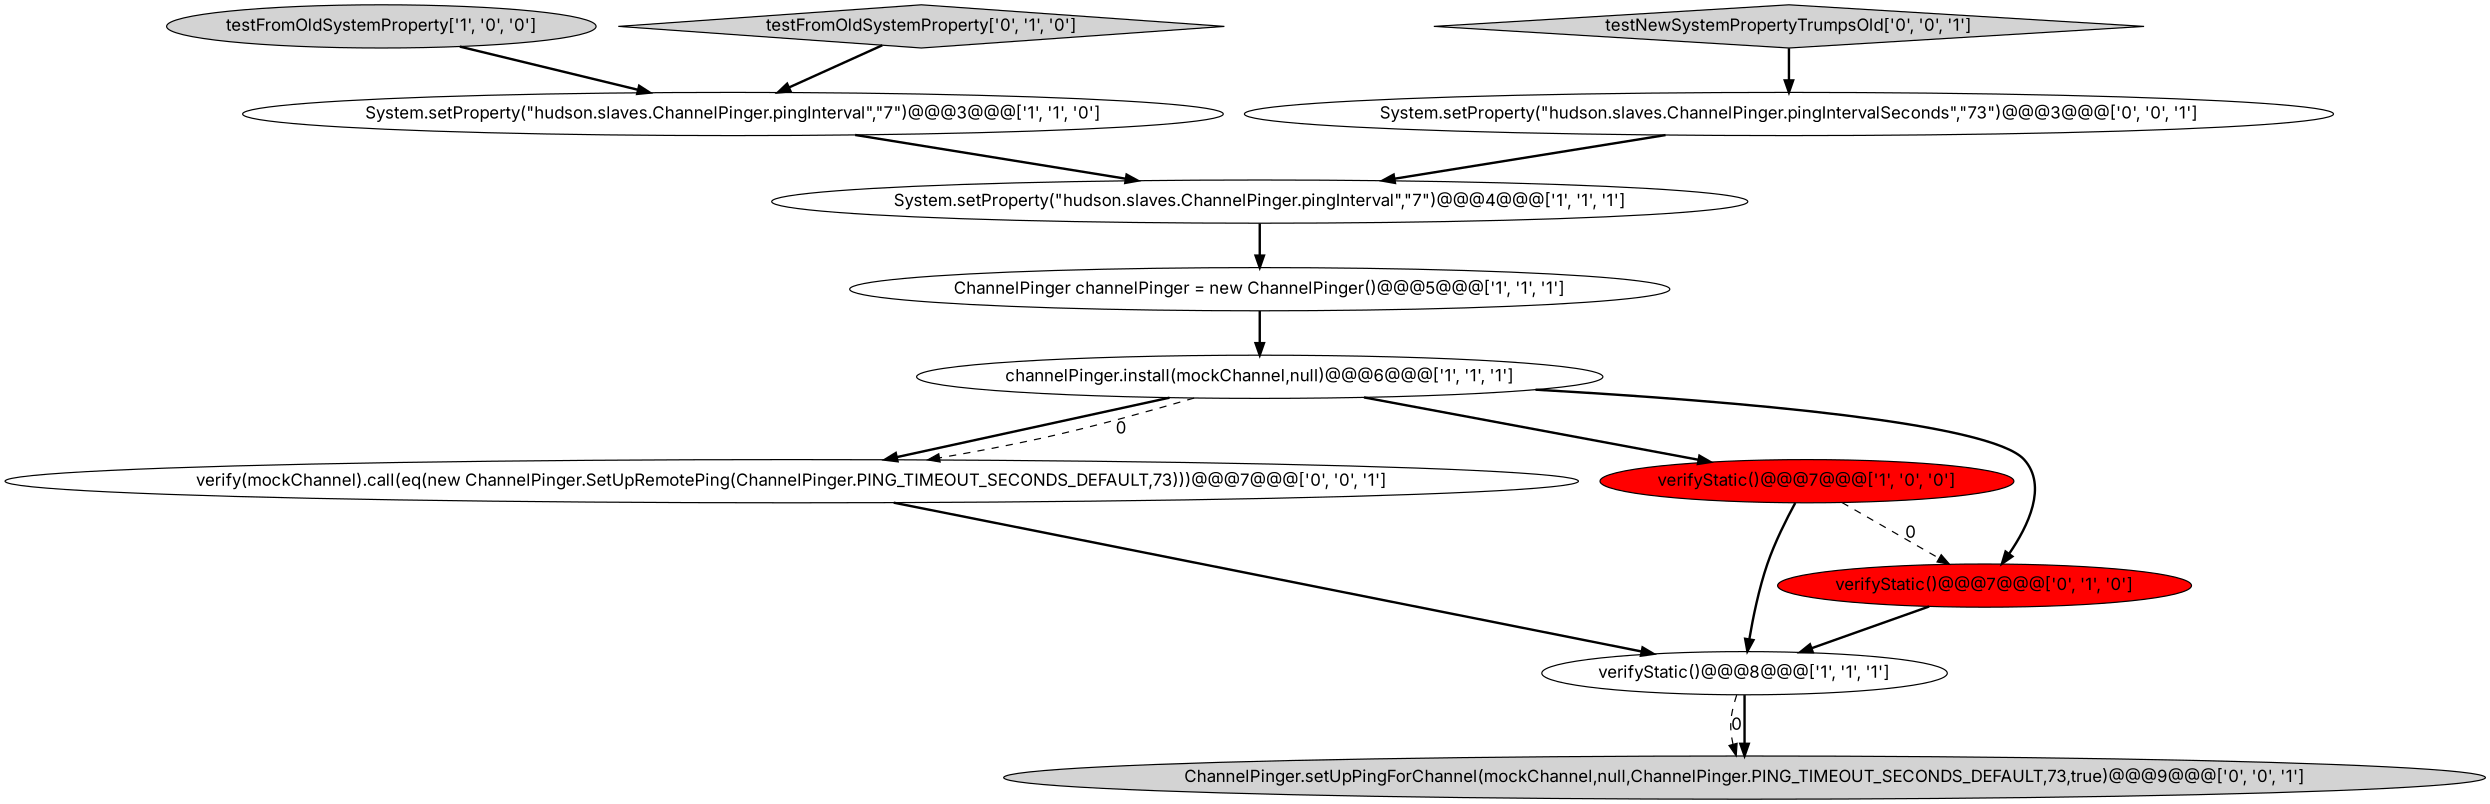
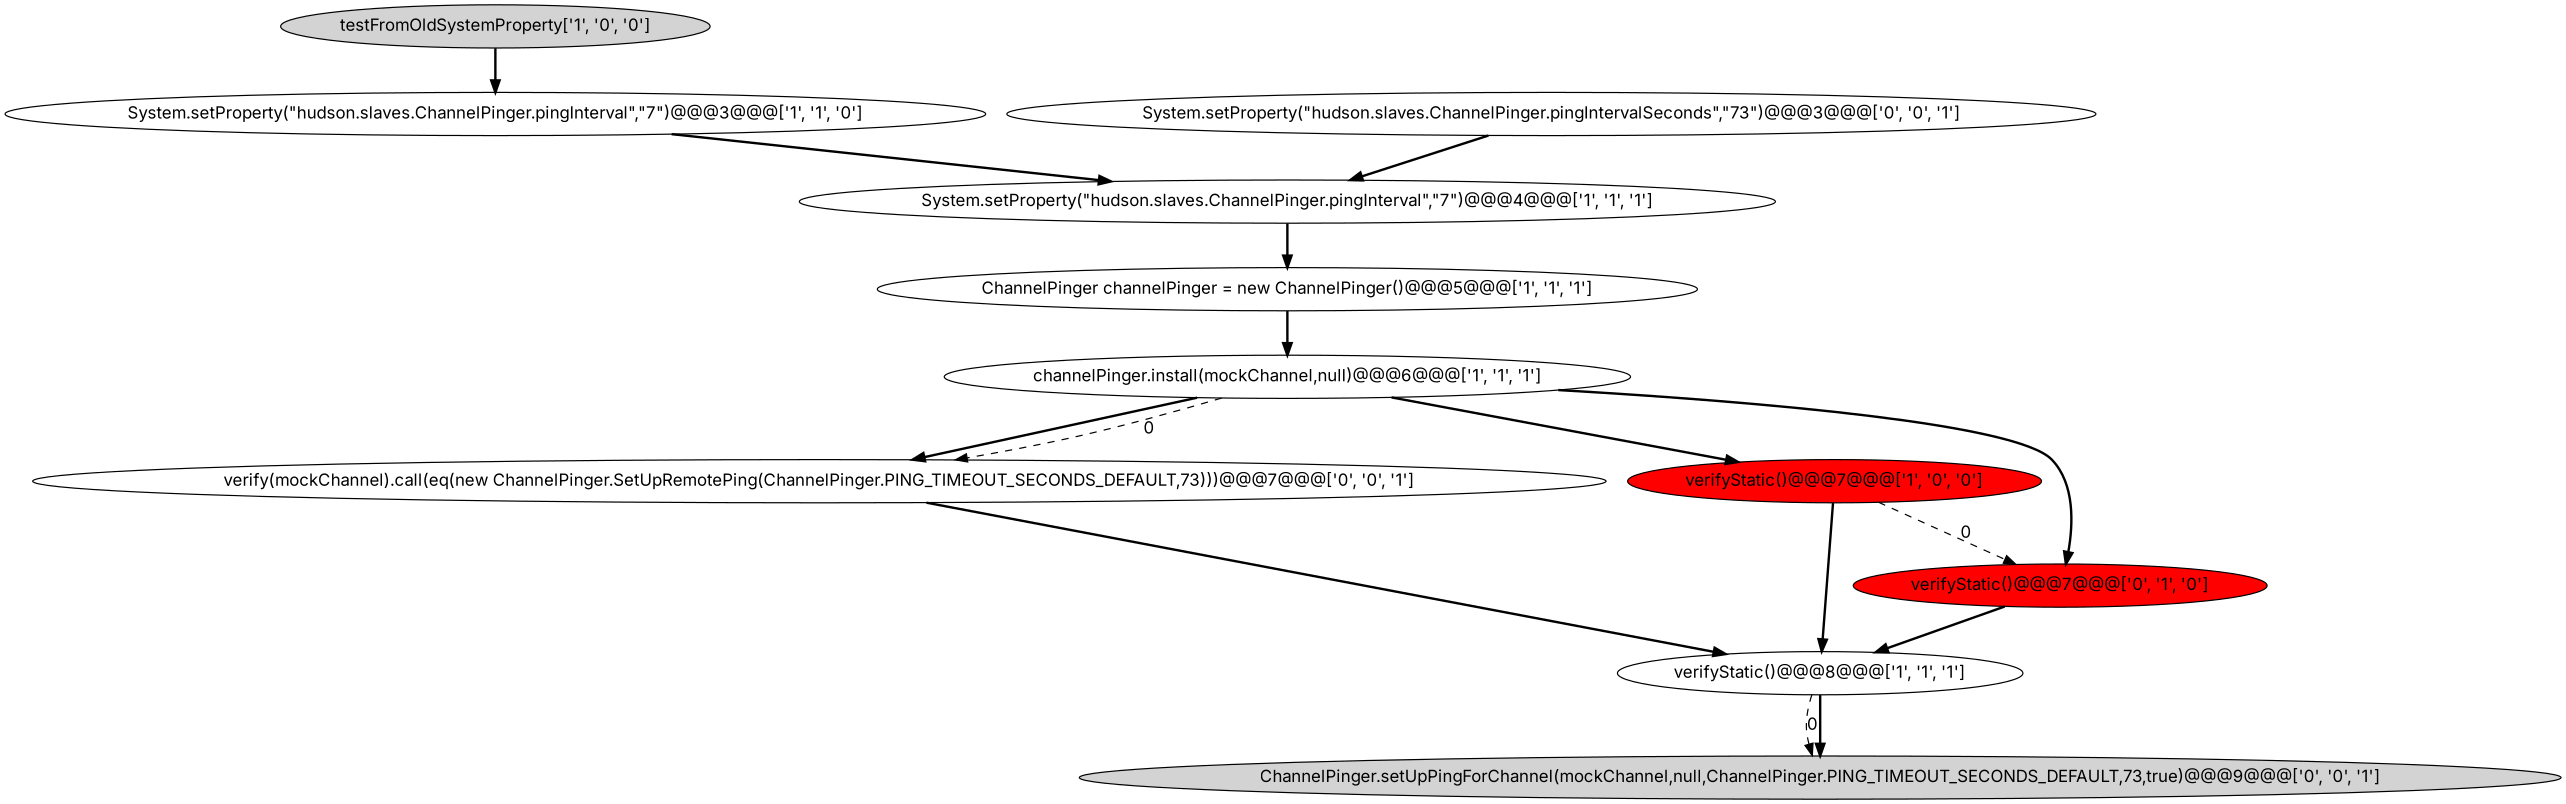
node "testFromOldSystemProperty['0', '1', '0']": removed
node "testNewSystemPropertyTrumpsOld['0', '0', '1']": removed
